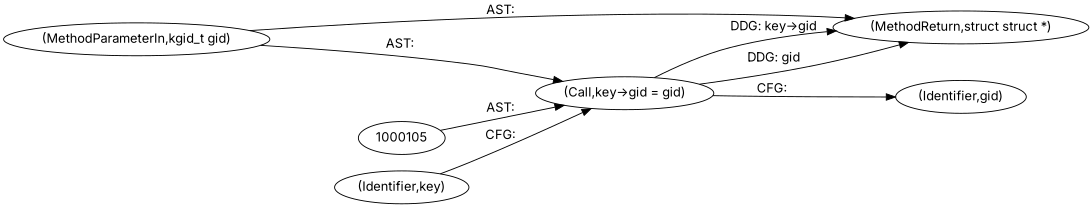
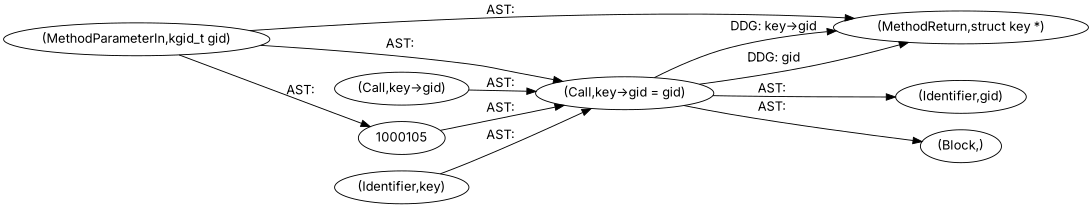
node "(MethodReturn,struct struct *)": label "(MethodReturn,struct struct *)" -> "(MethodReturn,struct key *)"
edge "(MethodParameterIn,kgid_t gid)" -> "1000105": added, label "AST:"
node "(Call,key->gid)": added
edge "(Call,key->gid = gid)" -> "(Identifier,gid)": label "CFG: " -> "AST: "
edge "(Identifier,key)" -> "(Call,key->gid = gid)": label "CFG: " -> "AST: "
node "(Block,)": added
